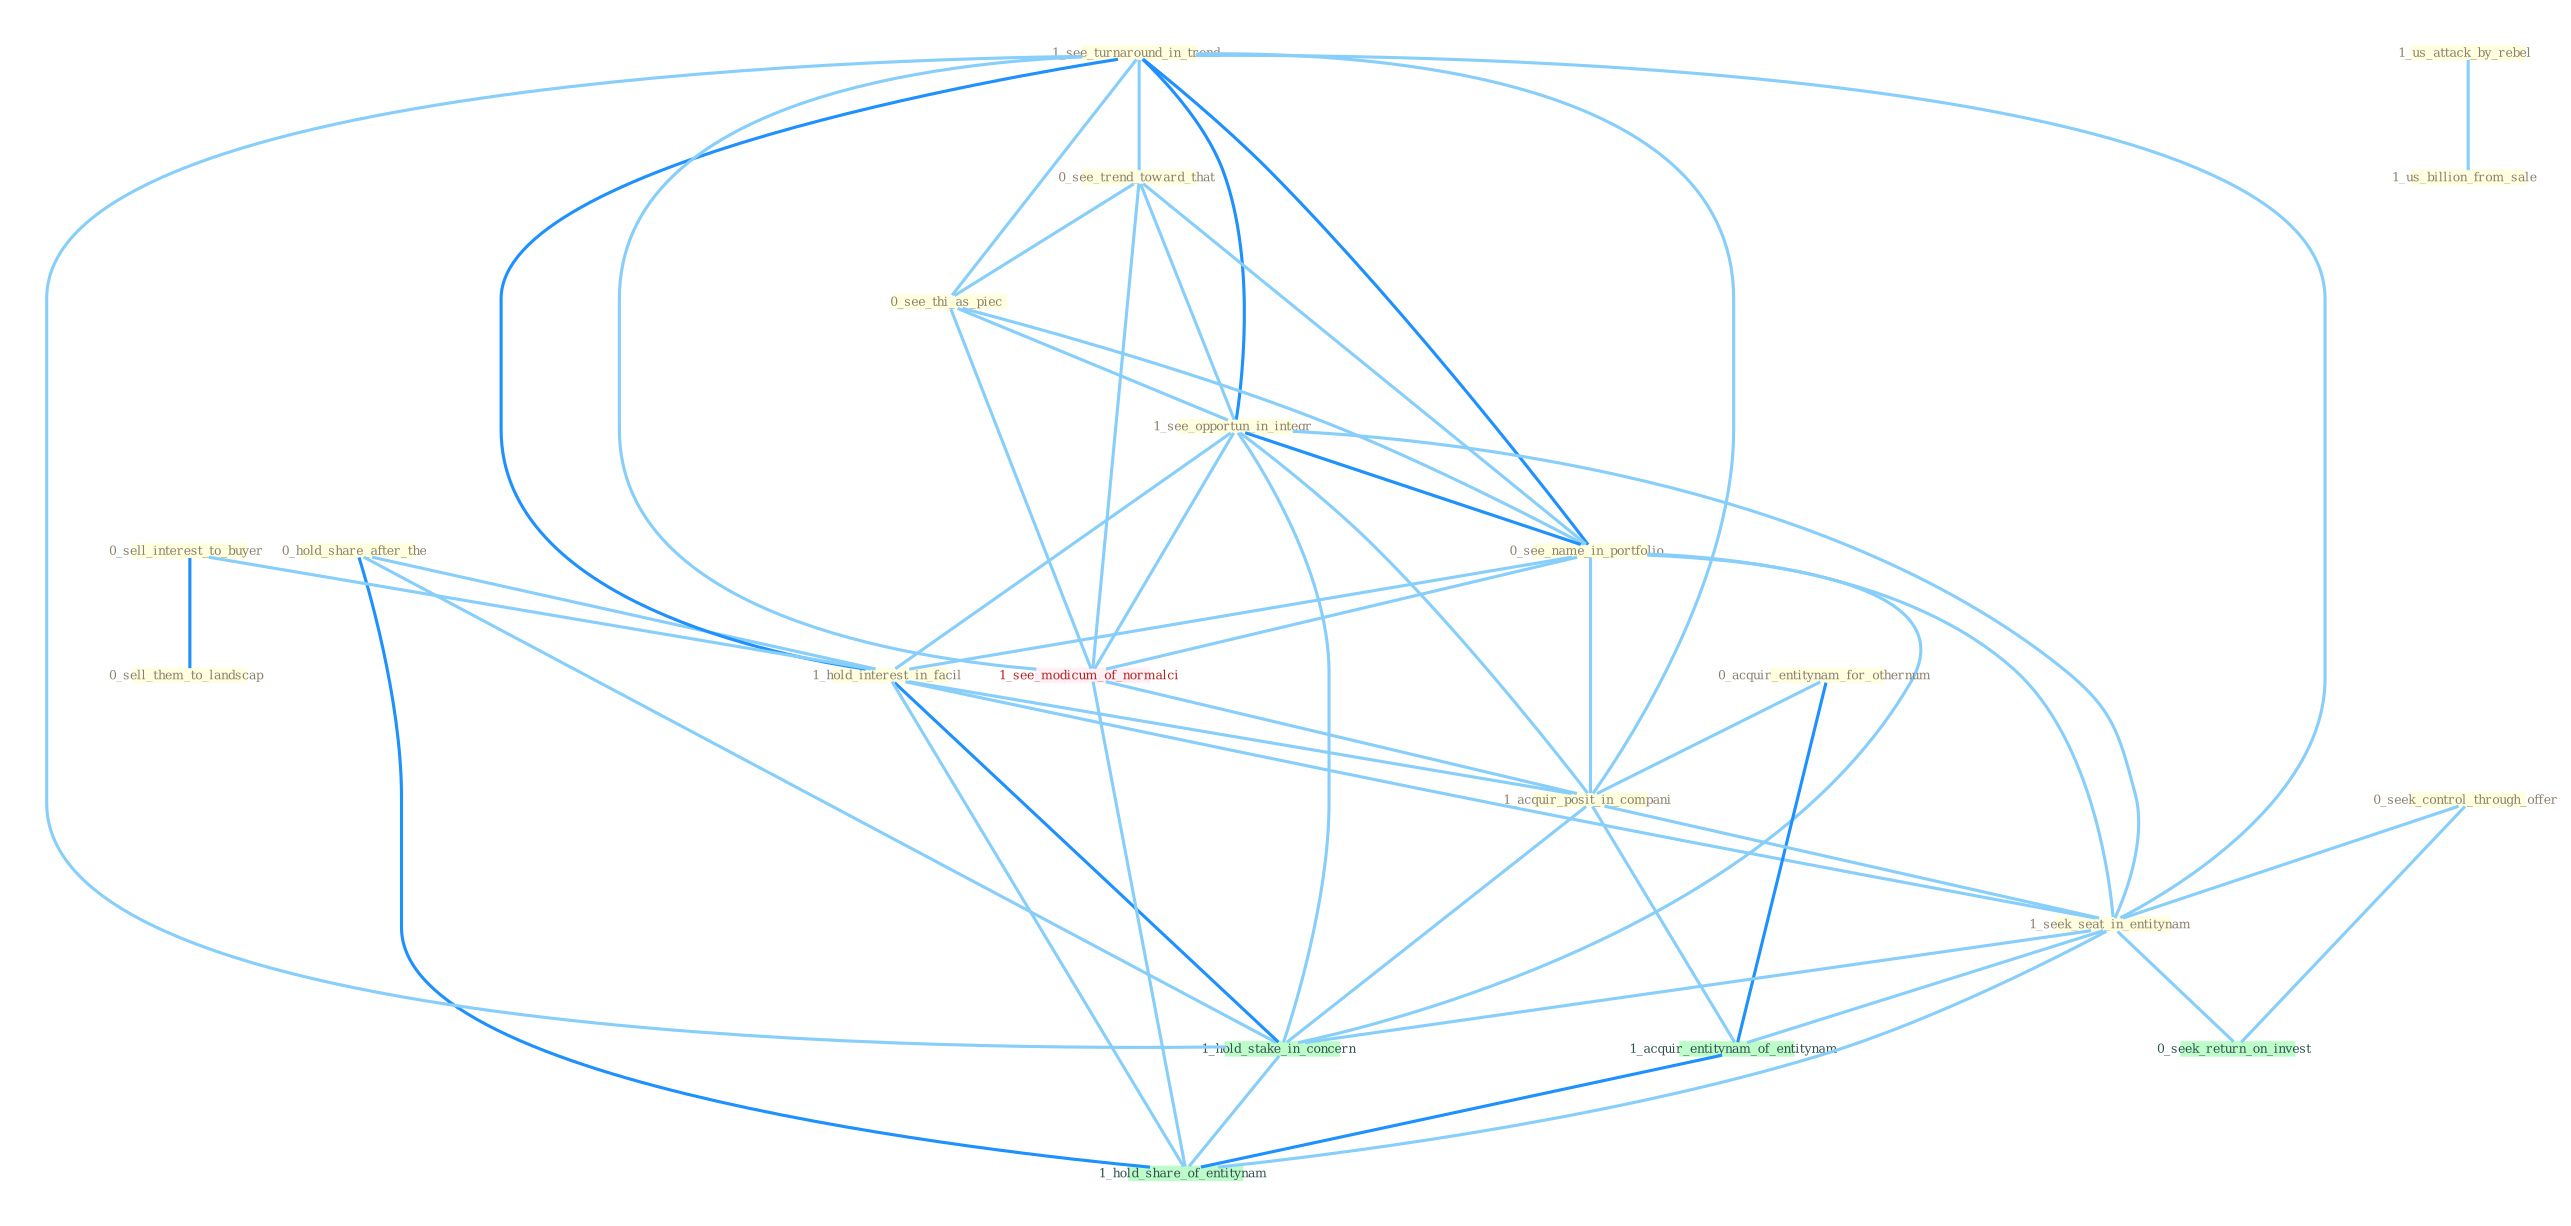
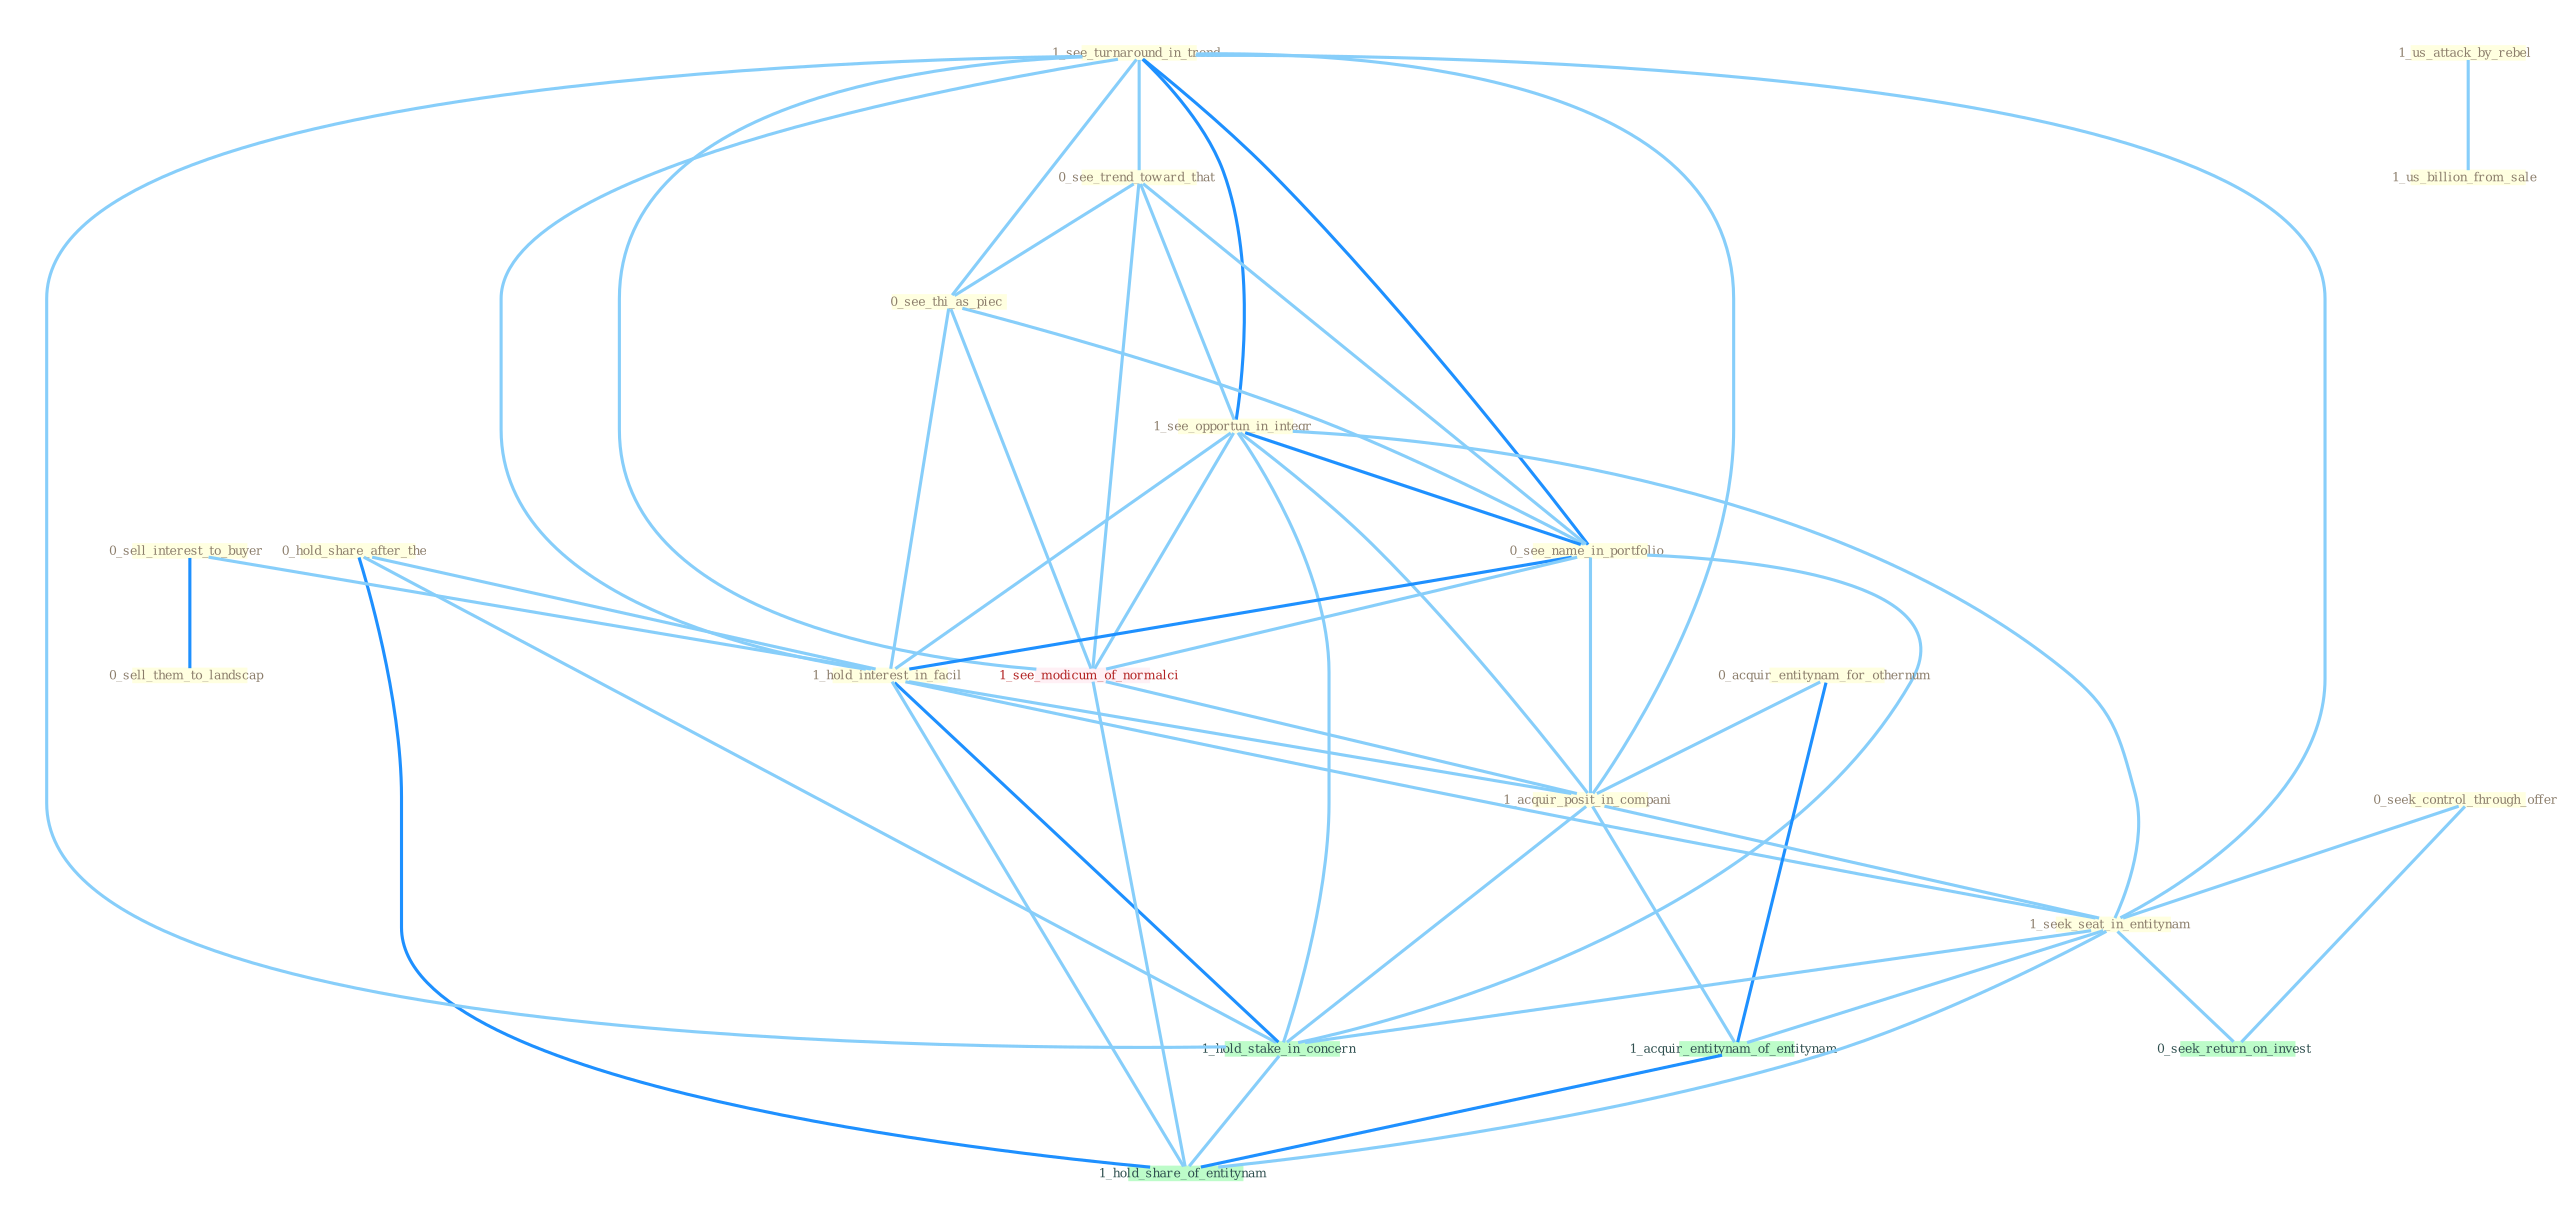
edge "1_see_turnaround_in_trend" -- "1_hold_interest_in_facil": color #1e90ff -> #87cefa
edge "0_see_thi_as_piec" -- "1_see_opportun_in_integr": now "0_see_thi_as_piec" -- "1_hold_interest_in_facil"
edge "0_see_name_in_portfolio" -- "1_hold_interest_in_facil": color #87cefa -> #1e90ff
edge "0_see_name_in_portfolio" -- "1_seek_seat_in_entitynam": removed
